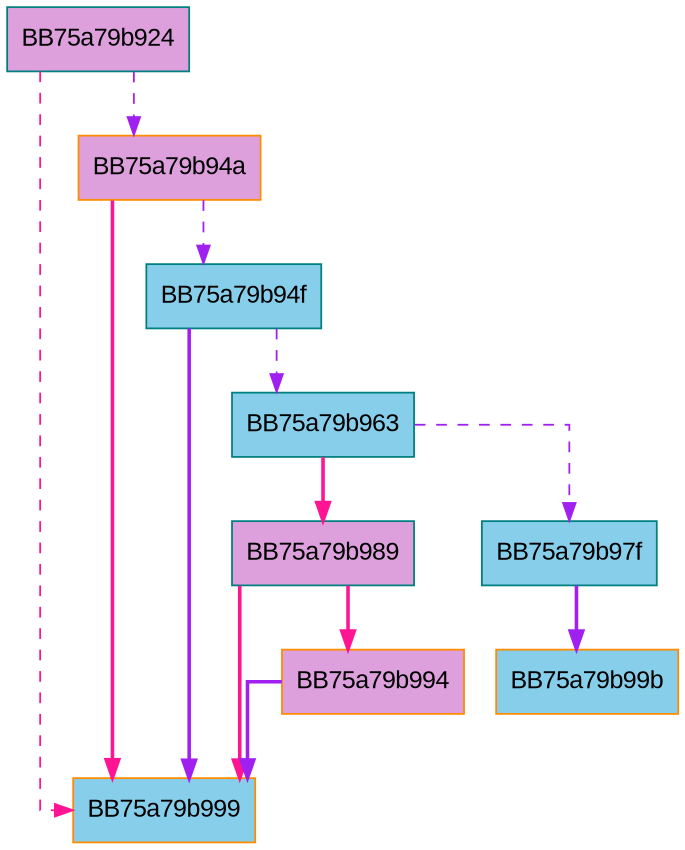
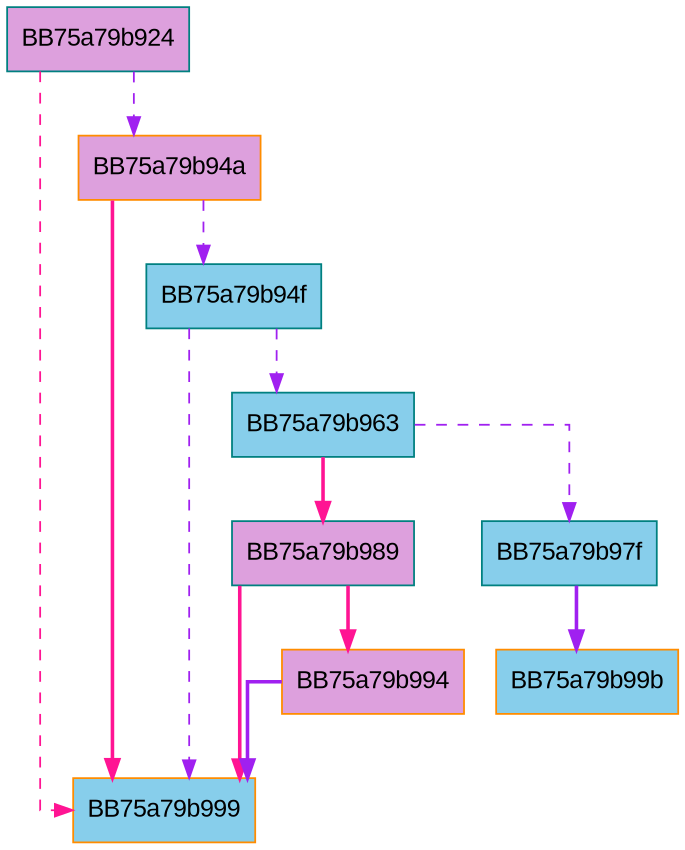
edge "BB75a79b94f" -> "BB75a79b999": style bold -> dashed
